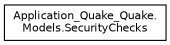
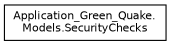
node "Application_Quake_Quake. Models.SecurityChecks": label "Application_Quake_Quake. Models.SecurityChecks" -> "Application_Green_Quake. Models.SecurityChecks"
